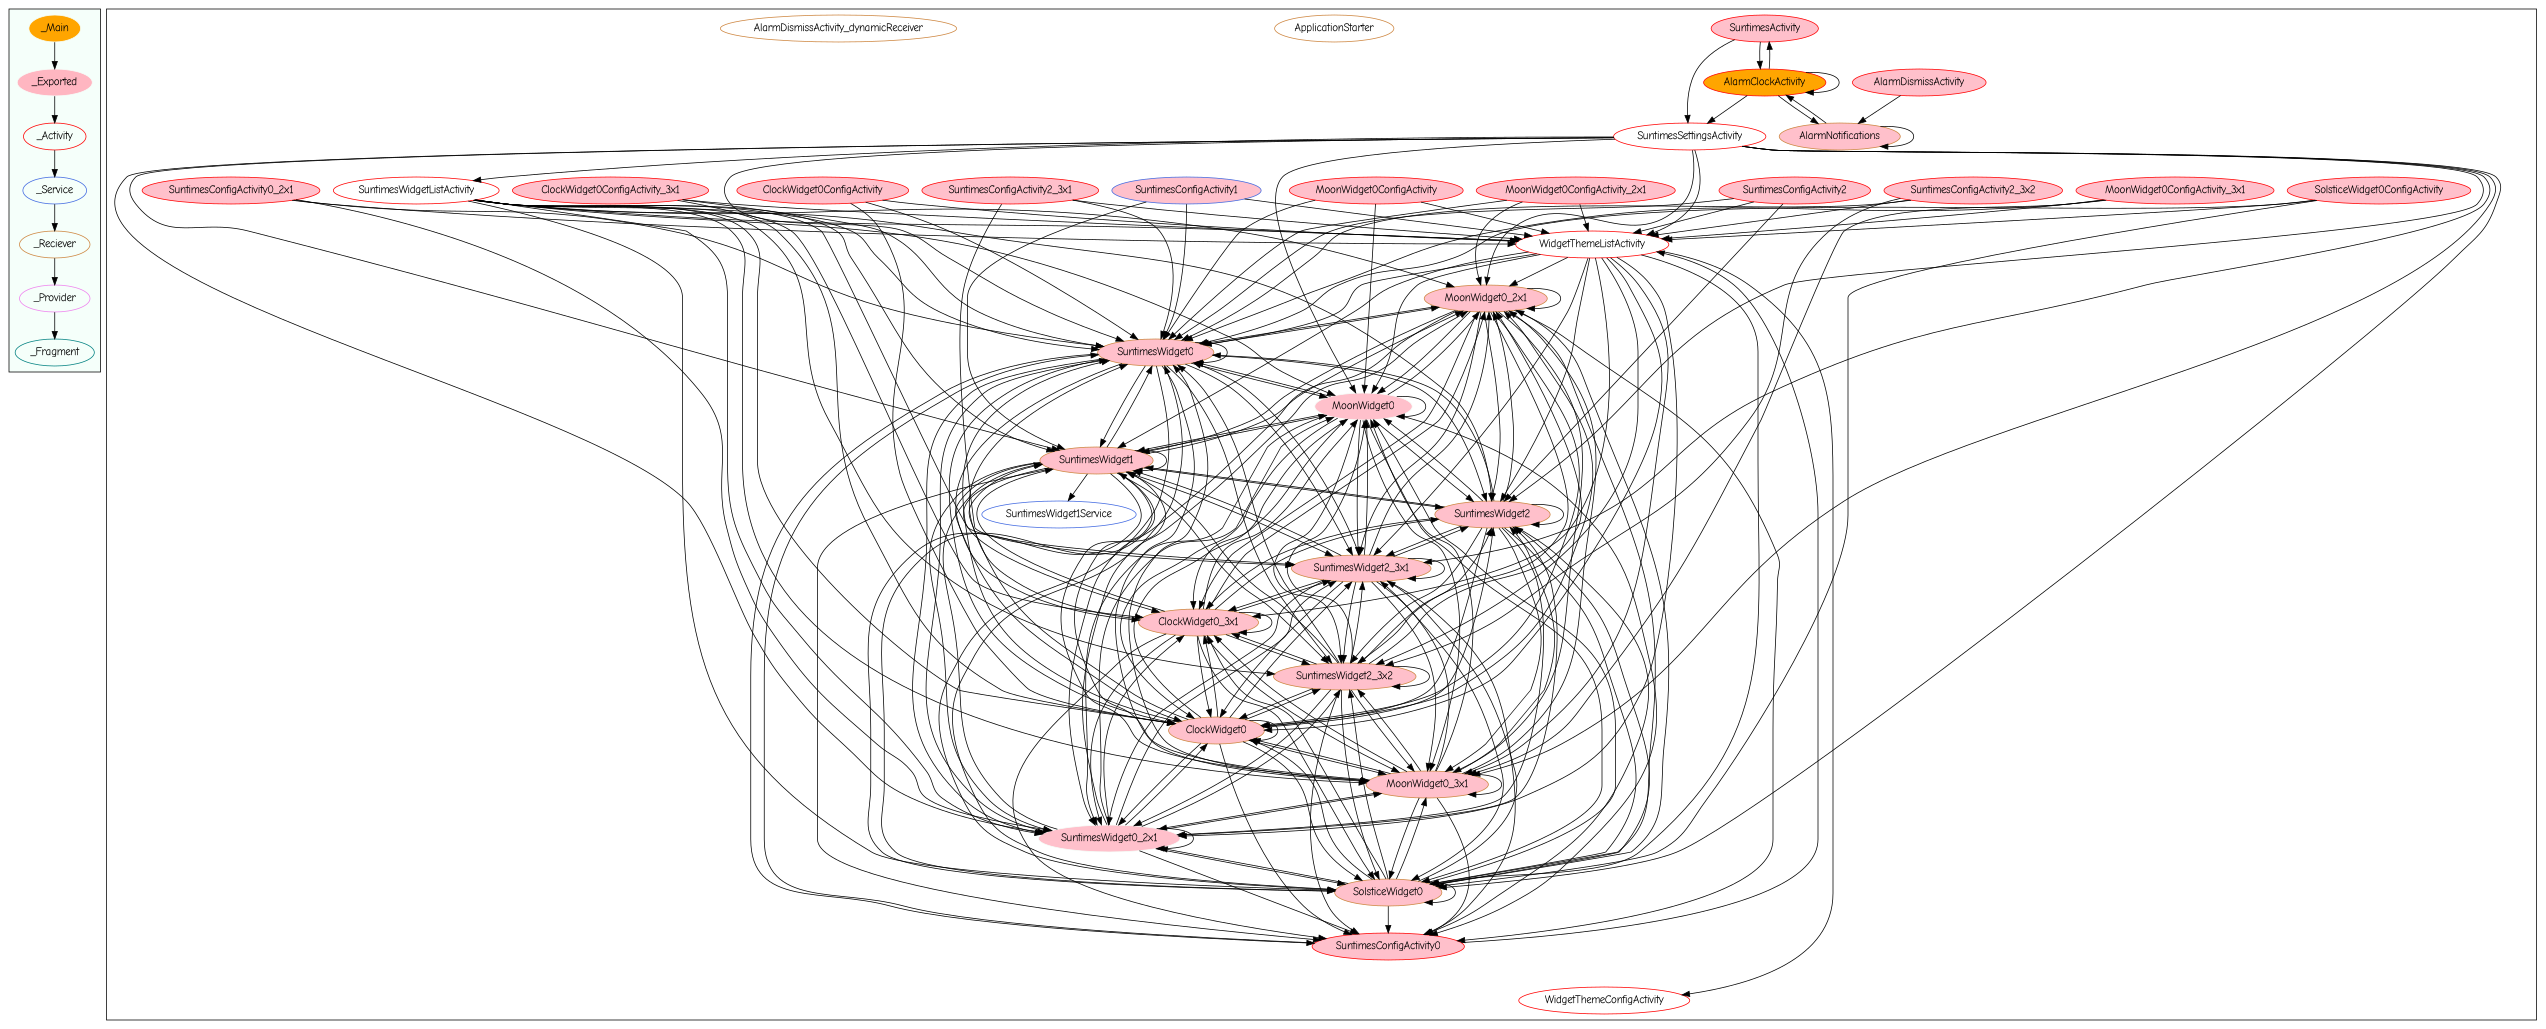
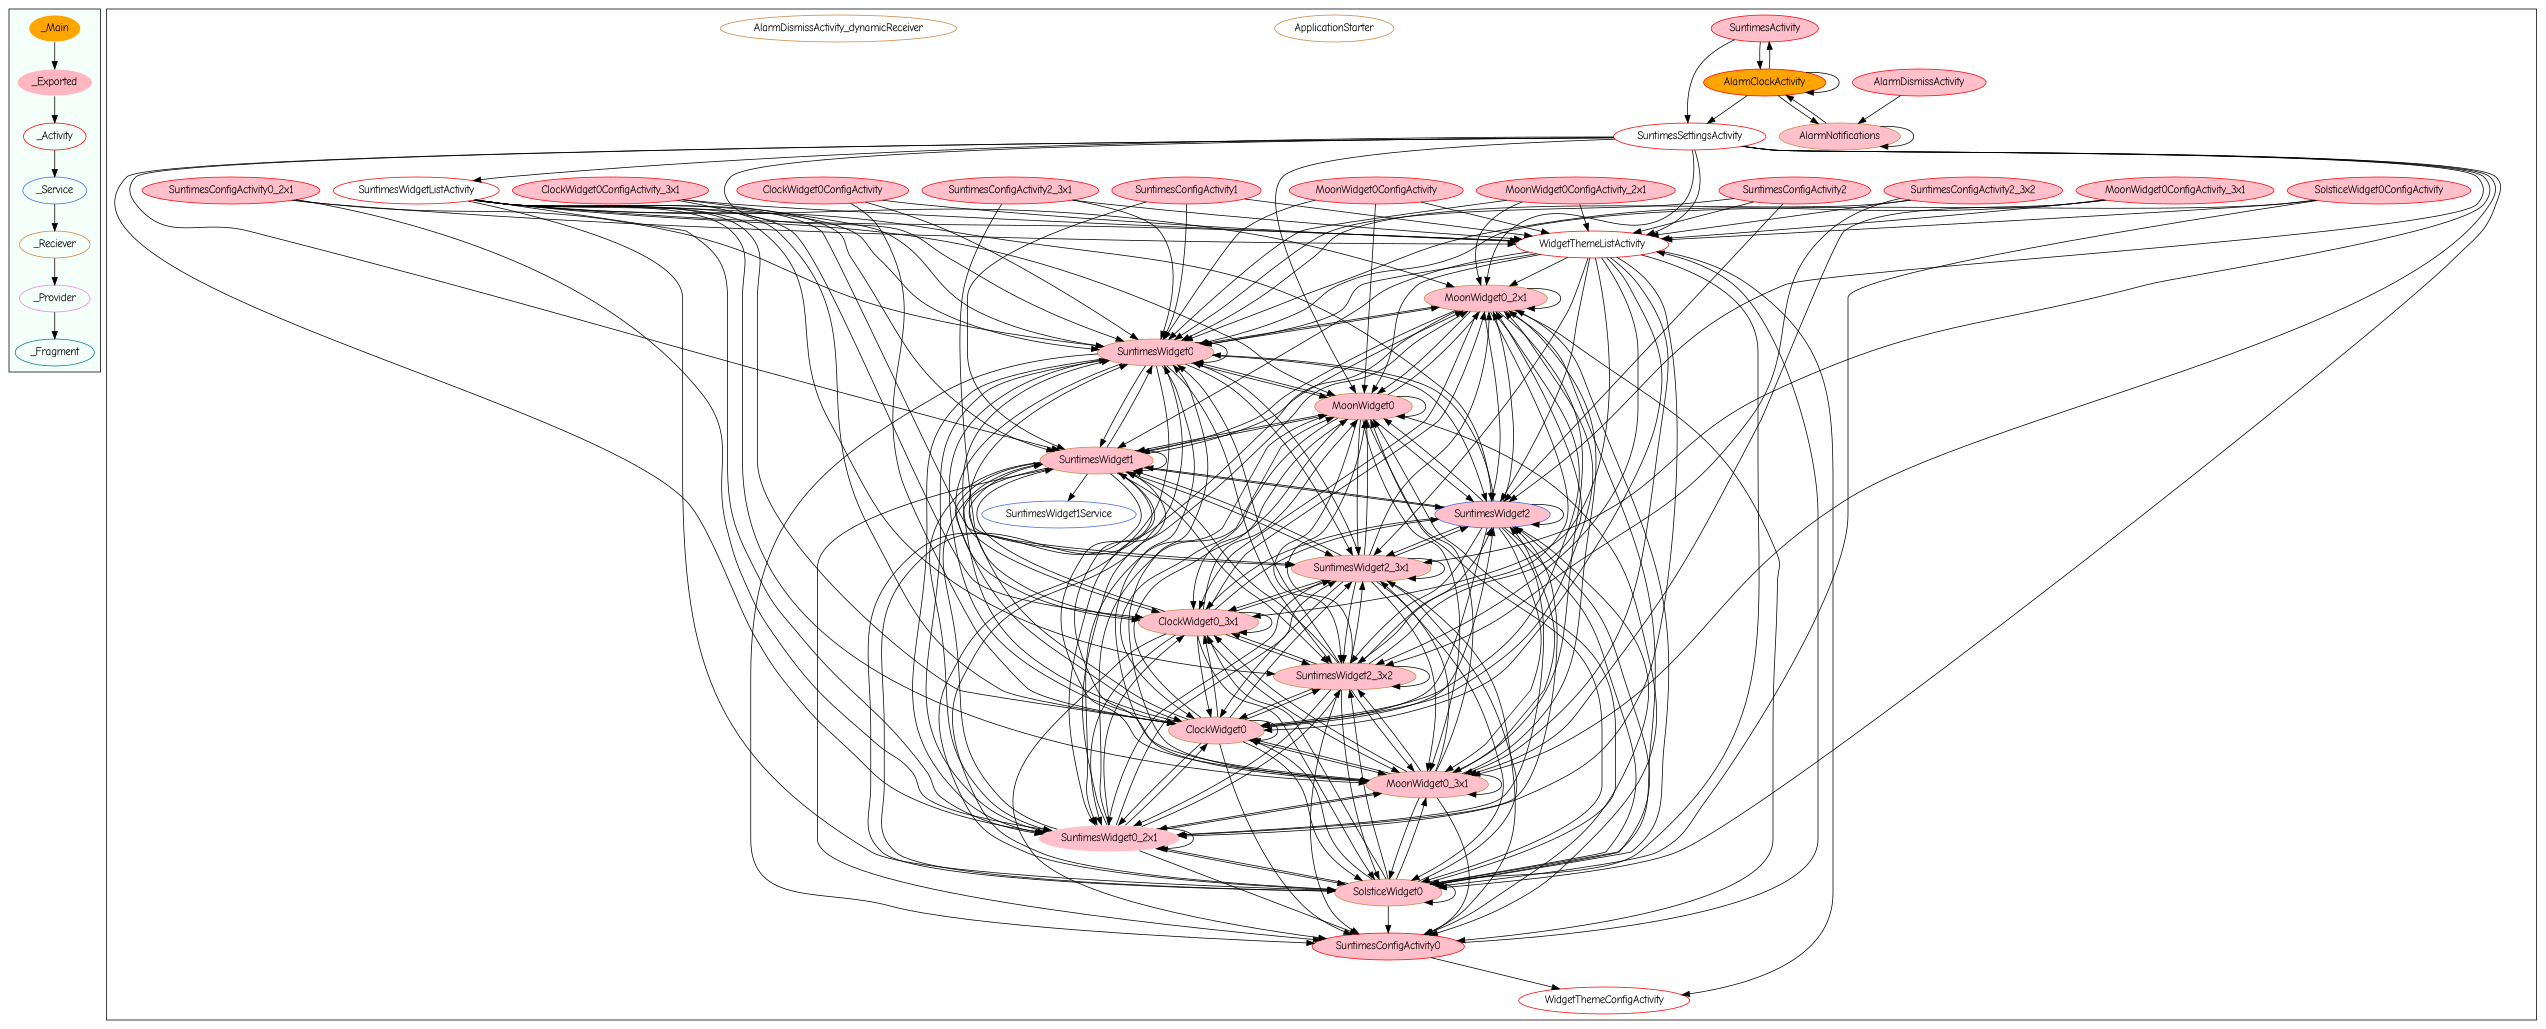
node "SuntimesConfigActivity1": color royalblue -> red
node "MoonWidget0": color mintcream -> peru
edge "MoonWidget0_2x1" -> "SuntimesWidget2_3x1": removed
node "SuntimesWidget2": color peru -> royalblue
edge "SuntimesConfigActivity0" -> "SuntimesWidget0": now "SuntimesConfigActivity0" -> "WidgetThemeConfigActivity"
